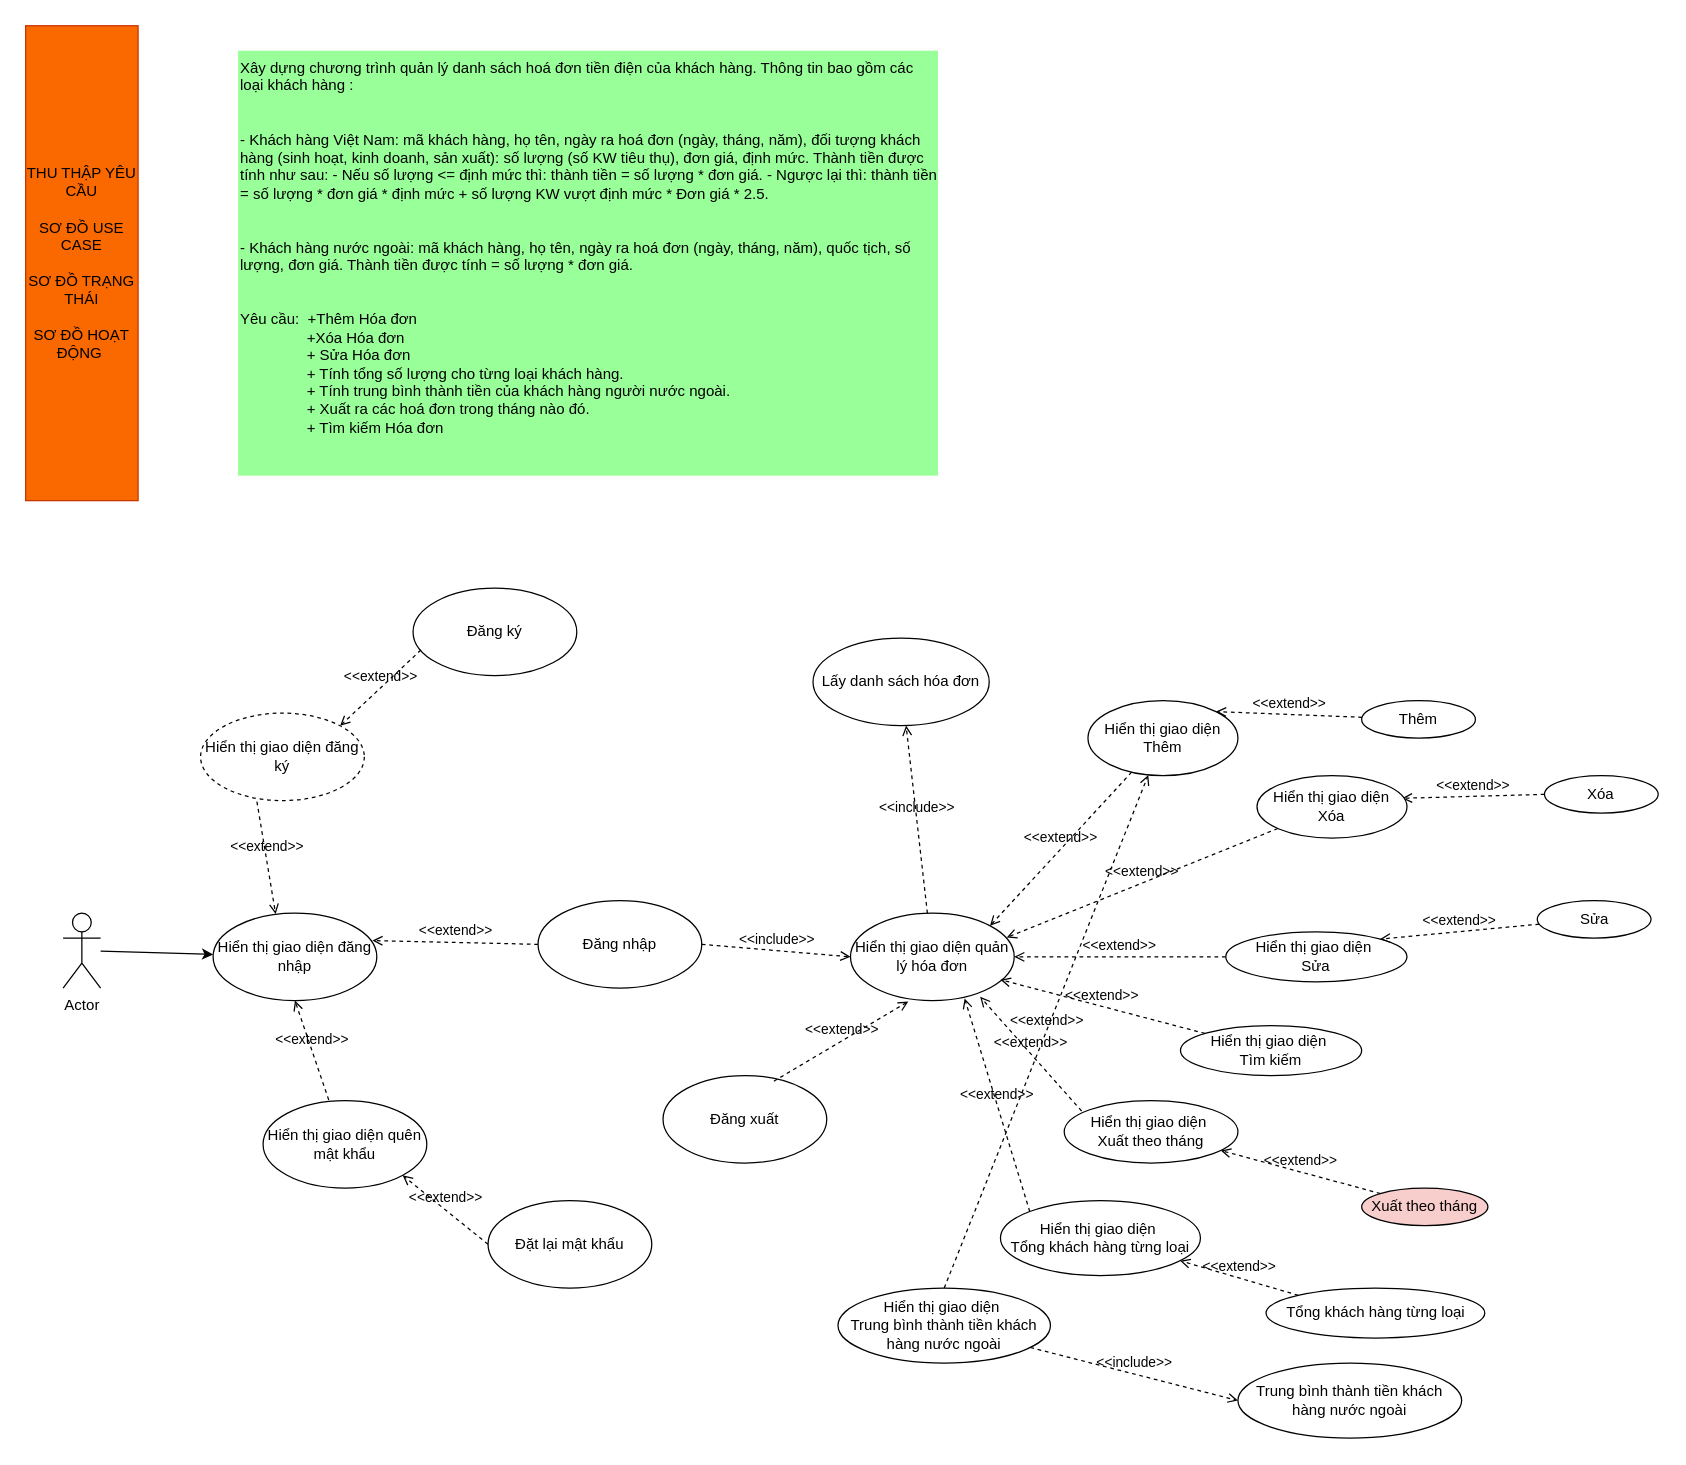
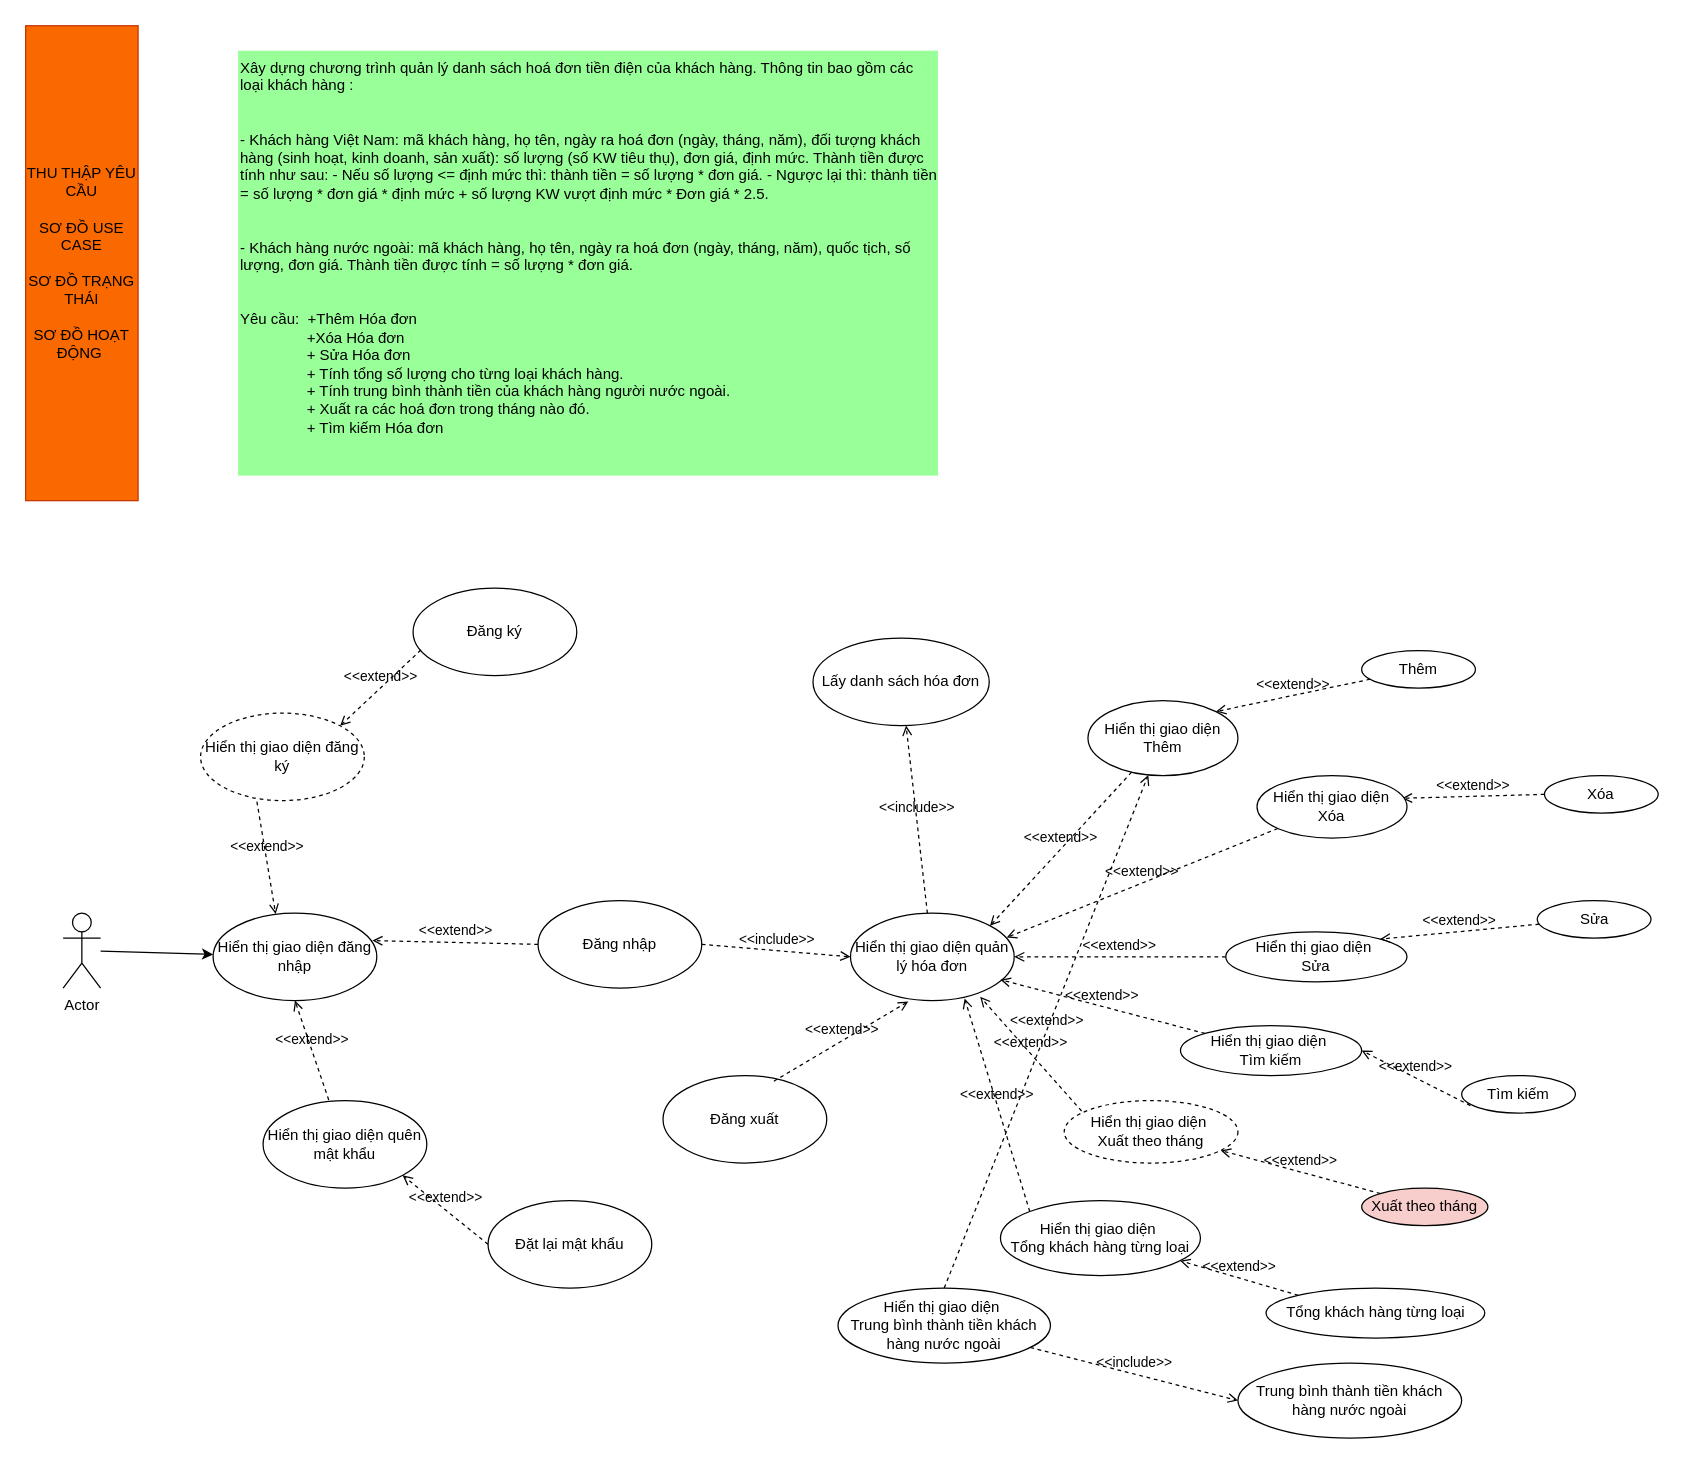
node "Thêm": moved (1419, 719) -> (1419, 669)
edge "Tìm kiếm" -> "Hiển thị giao diện Tìm kiếm": added, label "<<extend>>"
node "Tìm kiếm": added
node "Hiển thị giao diện Xuất theo tháng": style solid -> dashed
